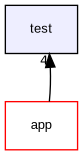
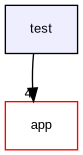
edge "app" -> "test": reversed
